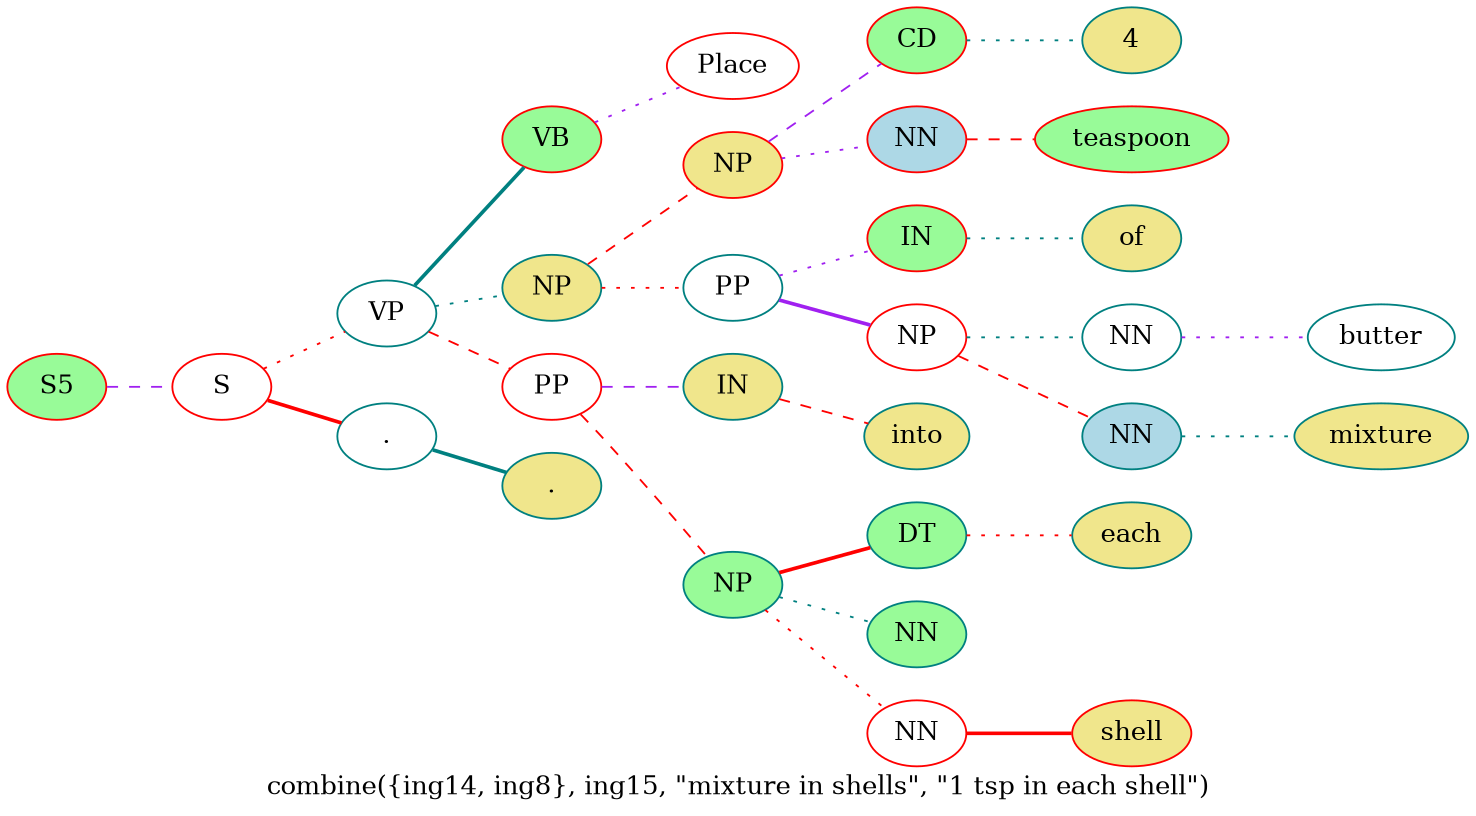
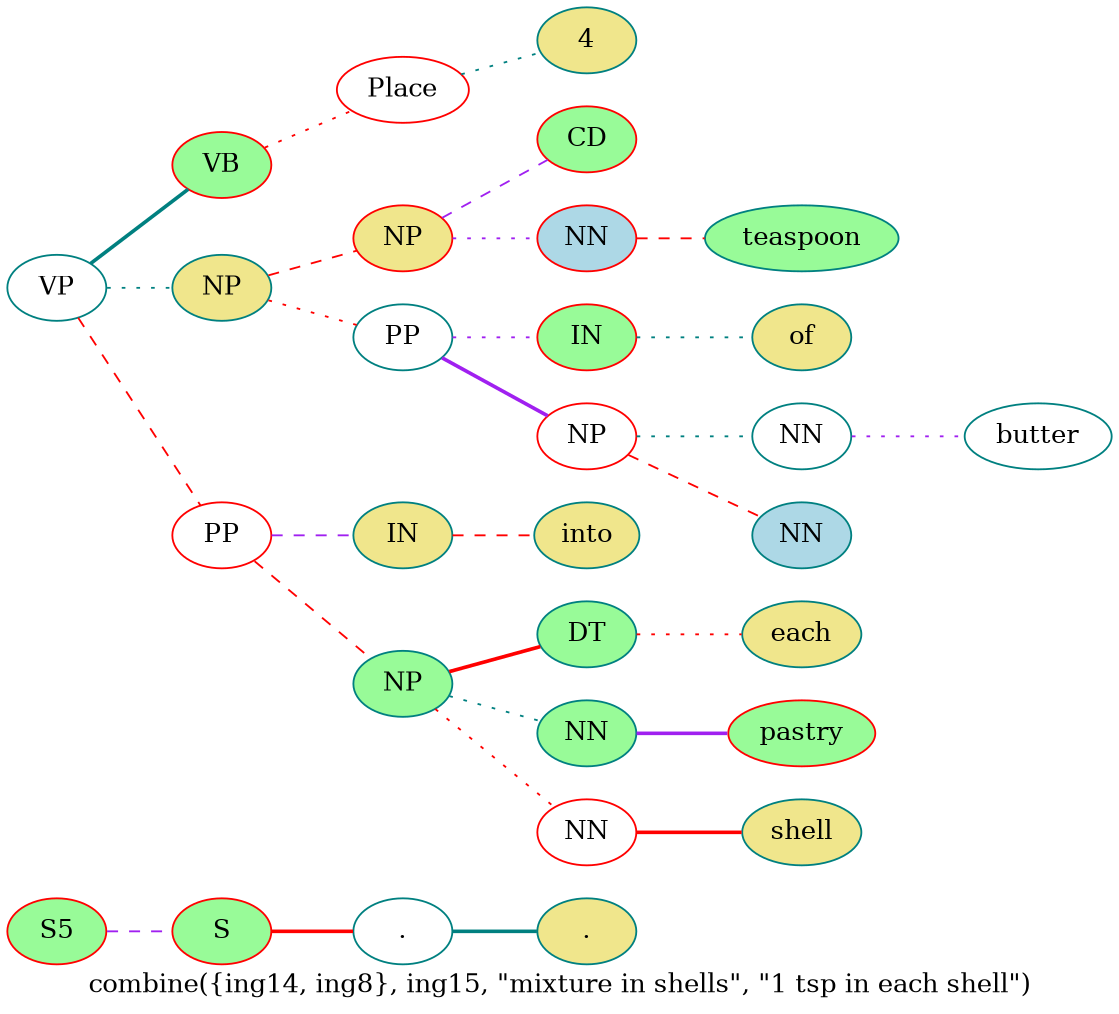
edge "CD" -- "4": now "Place" -- "4"
edge "Place" -- "VB": color purple -> red
node "teaspoon": color red -> teal
edge "VP" -- "S": removed
node "S": fillcolor white -> palegreen
node "mixture": removed
node "pastry": added
node "shell": color red -> teal
